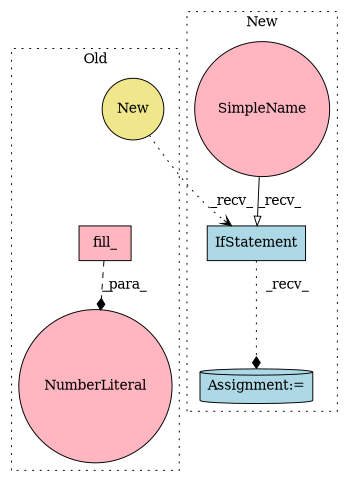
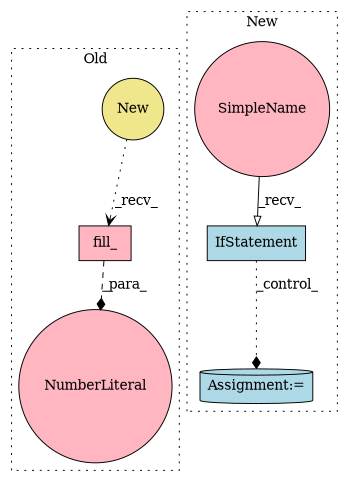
edge "New" -> "IfStatement": now "New" -> "fill_"
edge "IfStatement" -> "Assignment:=": label "_recv_" -> "_control_"
